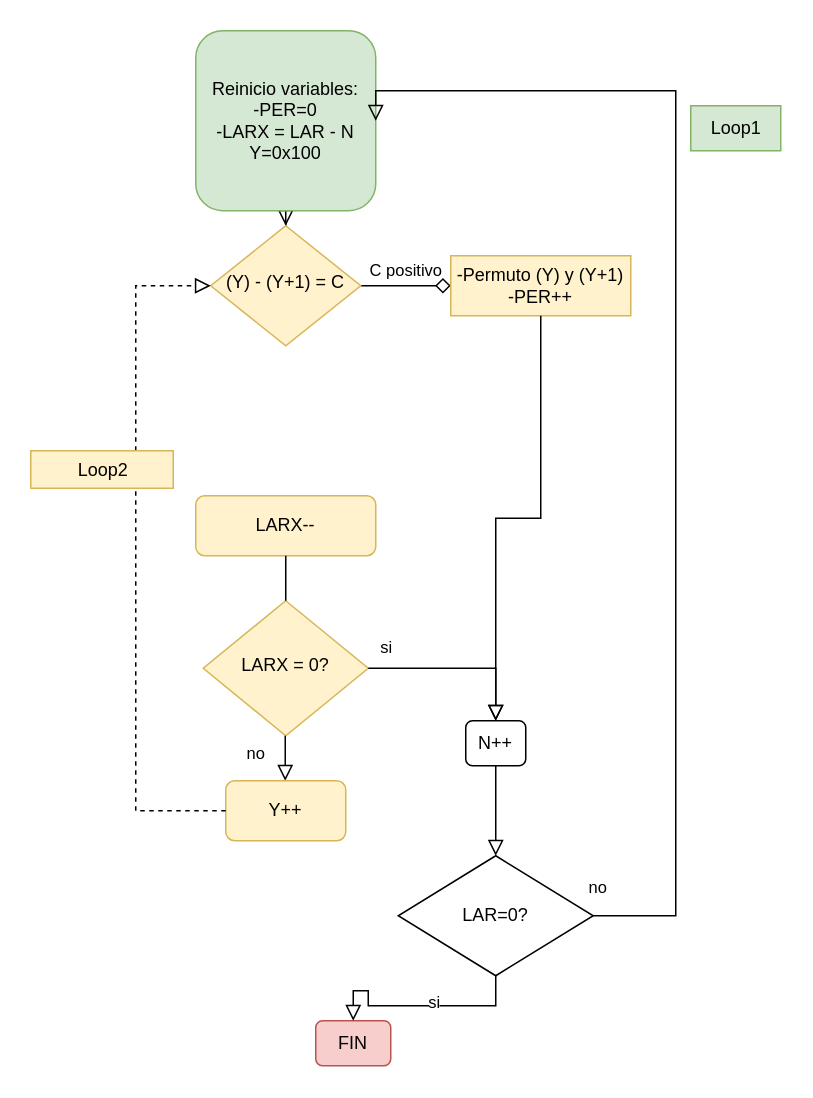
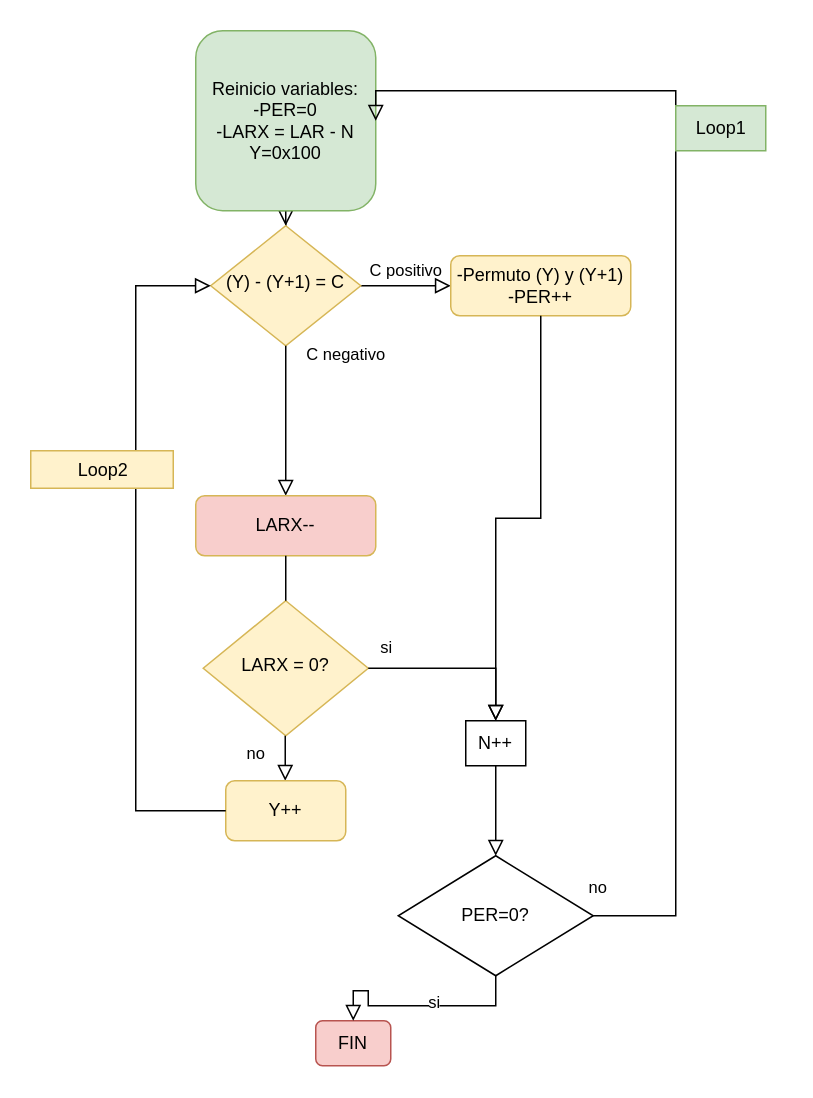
node "Loop1": moved (736, 128) -> (721, 128)
edge "(Y) - (Y+1) = C" -> "-Permuto (Y) y (Y+1) -PER++": arrowhead diamond -> block
node "-Permuto (Y) y (Y+1) -PER++": shape rectangle -> rounded rectangle
edge "(Y) - (Y+1) = C" -> "LARX--": added, label "C negativo"
node "LARX--": fillcolor #fff2cc -> #f8cecc
edge "Y++" -> "(Y) - (Y+1) = C": style dashed -> solid
node "N++": shape rounded rectangle -> rectangle
node "LAR=0?": label "LAR=0?" -> "PER=0?"
